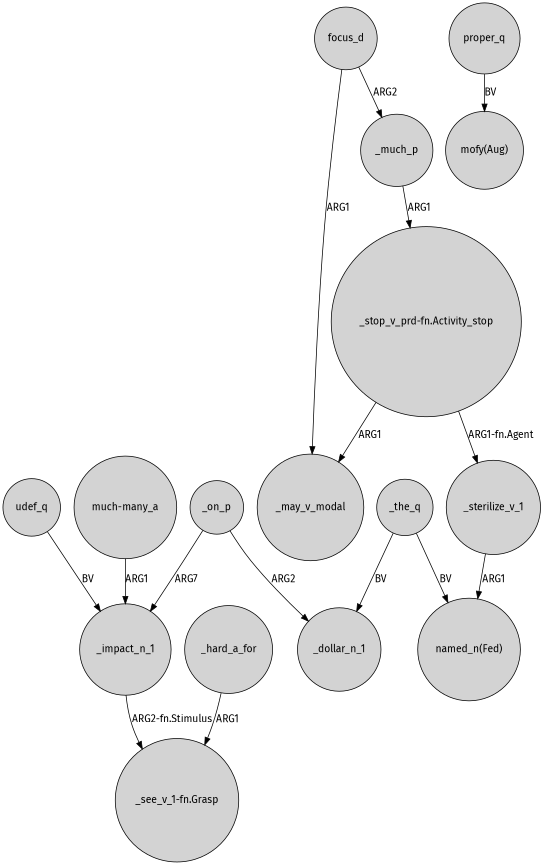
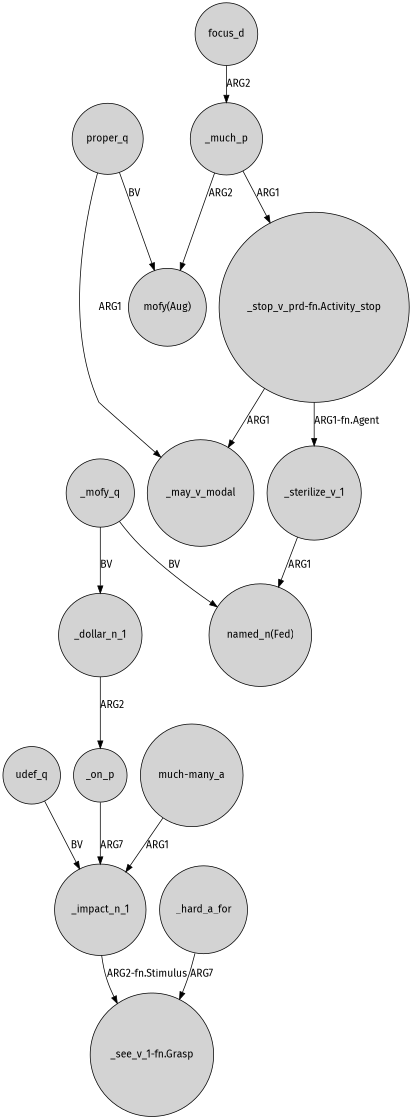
edge "_much_p" -> "mofy(Aug)": added, label "ARG2"
edge "focus_d" -> "_may_v_modal": now "proper_q" -> "_may_v_modal"
node "_the_q": label "_the_q" -> "_mofy_q"
edge "_on_p" -> "_dollar_n_1": reversed
edge "_hard_a_for" -> "_see_v_1-fn.Grasp": label "ARG1" -> "ARG7"
